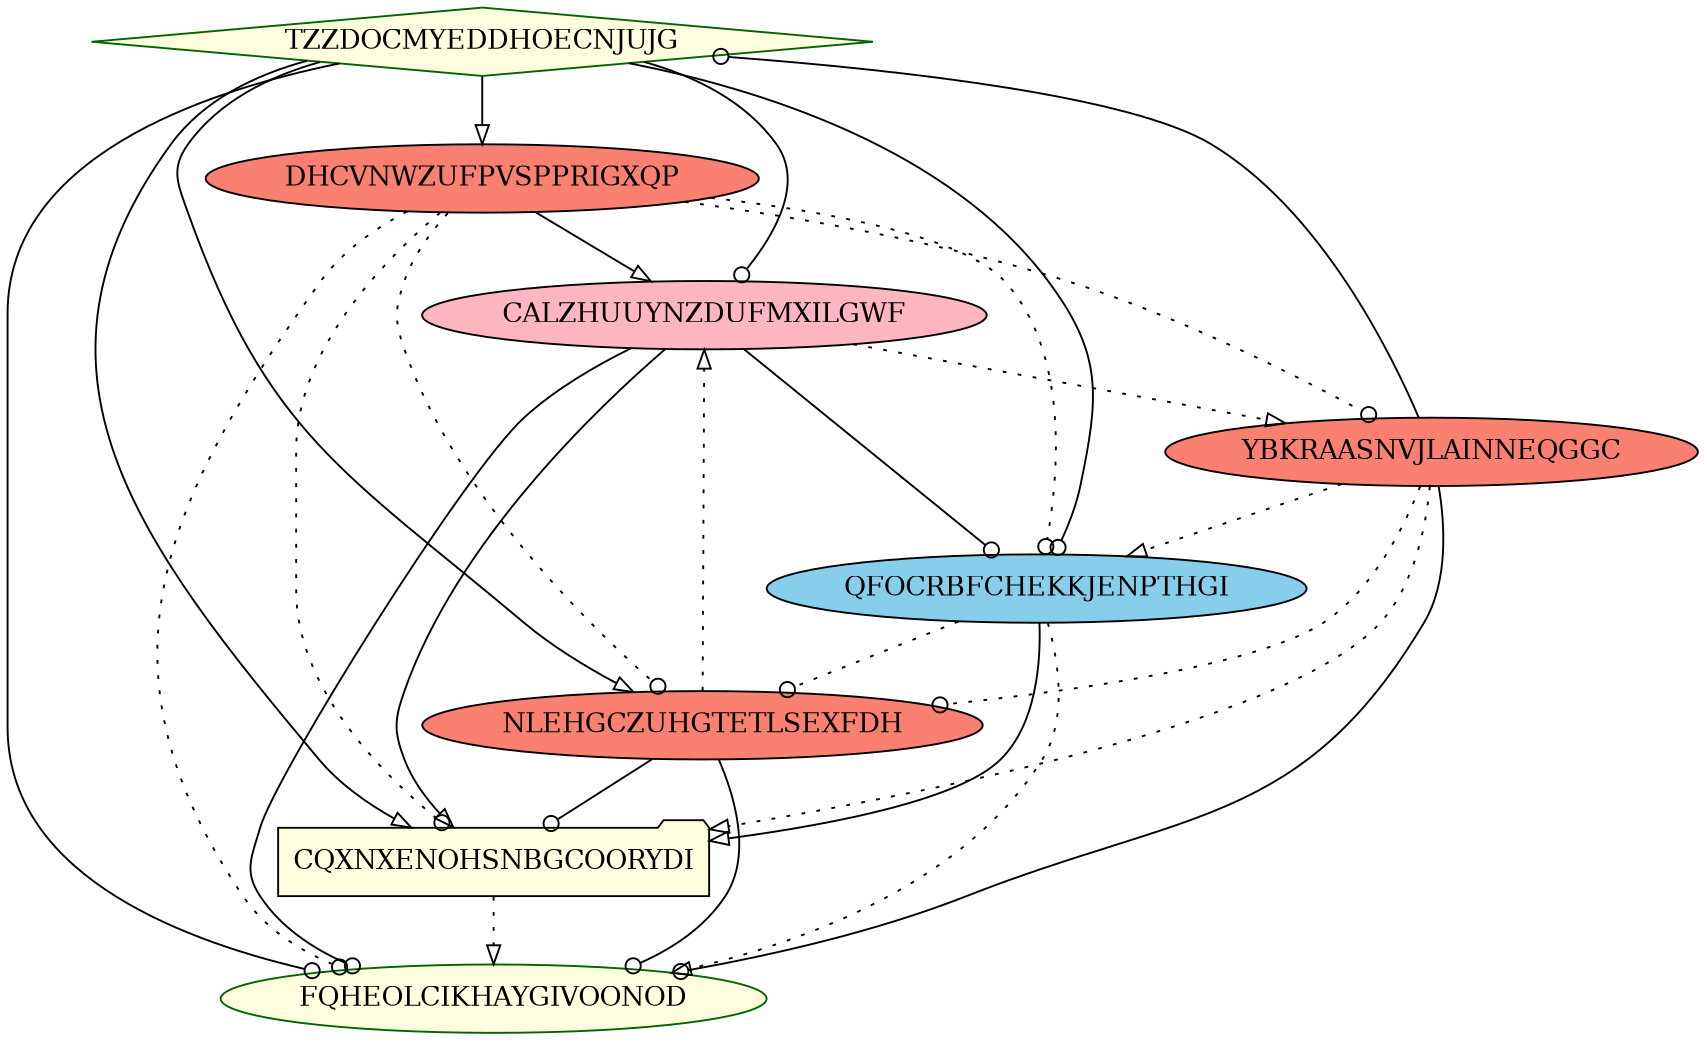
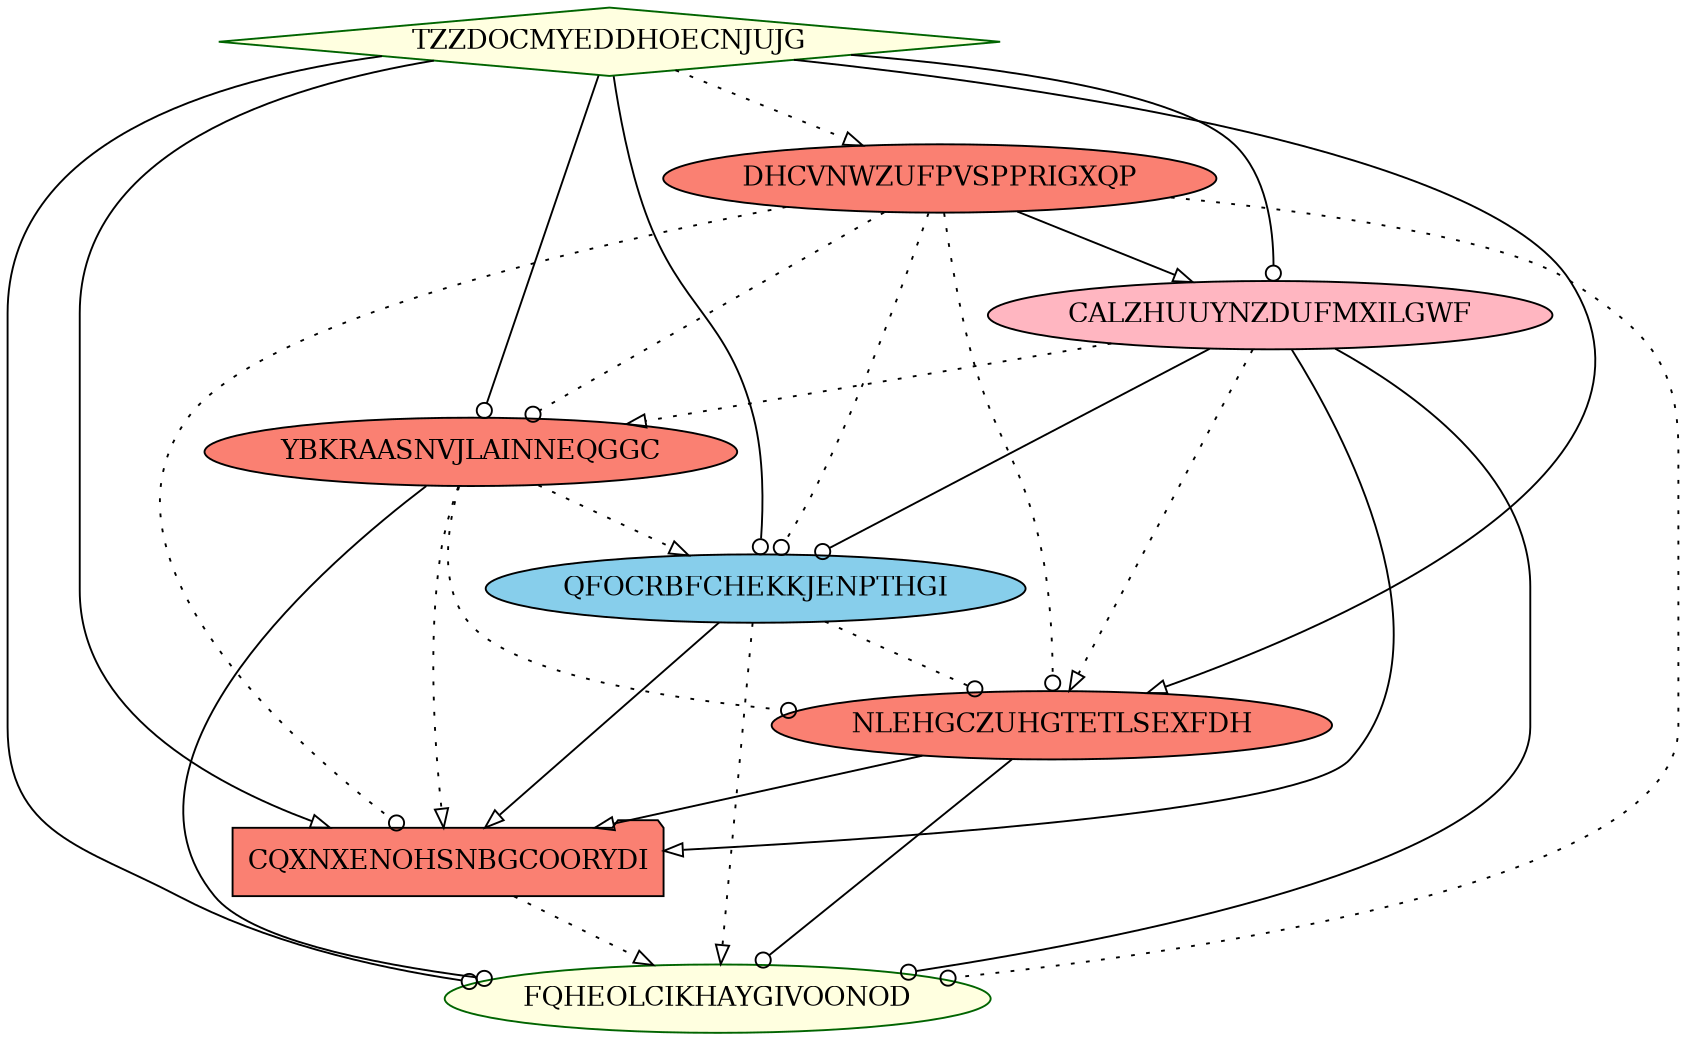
edge "TZZDOCMYEDDHOECNJUJG" -> "DHCVNWZUFPVSPPRIGXQP": style solid -> dotted
edge "YBKRAASNVJLAINNEQGGC" -> "TZZDOCMYEDDHOECNJUJG": reversed
edge "NLEHGCZUHGTETLSEXFDH" -> "CALZHUUYNZDUFMXILGWF": reversed
edge "NLEHGCZUHGTETLSEXFDH" -> "CQXNXENOHSNBGCOORYDI": arrowhead odot -> onormal
node "CQXNXENOHSNBGCOORYDI": fillcolor lightyellow -> salmon
